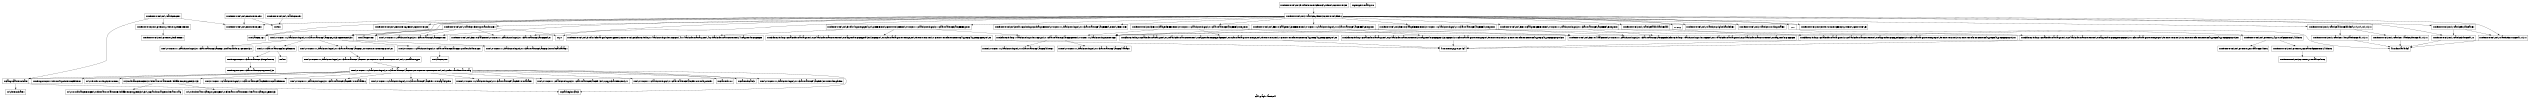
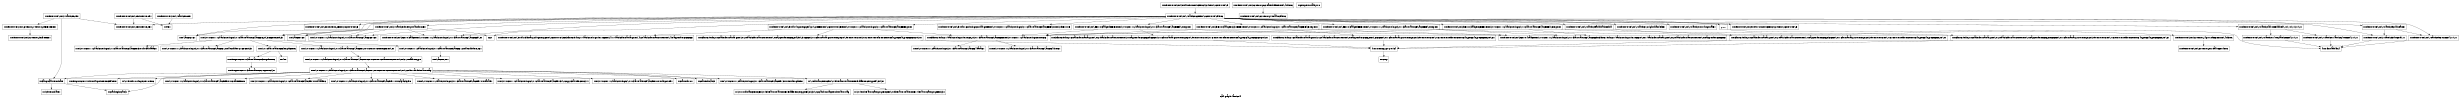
edge "_ZN9LAMMPS_NS7LatticeC2EPNS_6LAMMPSEiPPc" -> "strcmp": now "llvm.memcpy.p0.p0.i64" -> "strcmp"
edge "_ZN9LAMMPS_NS6Memory4growIdEEPPT_RS4_iiPKc" -> "_ZN9LAMMPS_NS6Memory6createIdEEPPT_RS4_iiPKc": removed
